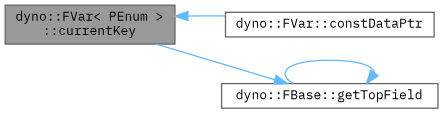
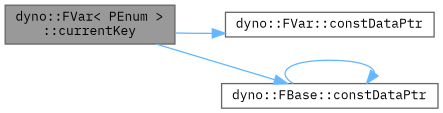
edge "dyno::FVar::constDataPtr" -> "dyno::FVar< PEnum > ::currentKey": reversed
node "dyno::FBase::getTopField": label "dyno::FBase::getTopField" -> "dyno::FBase::constDataPtr"
